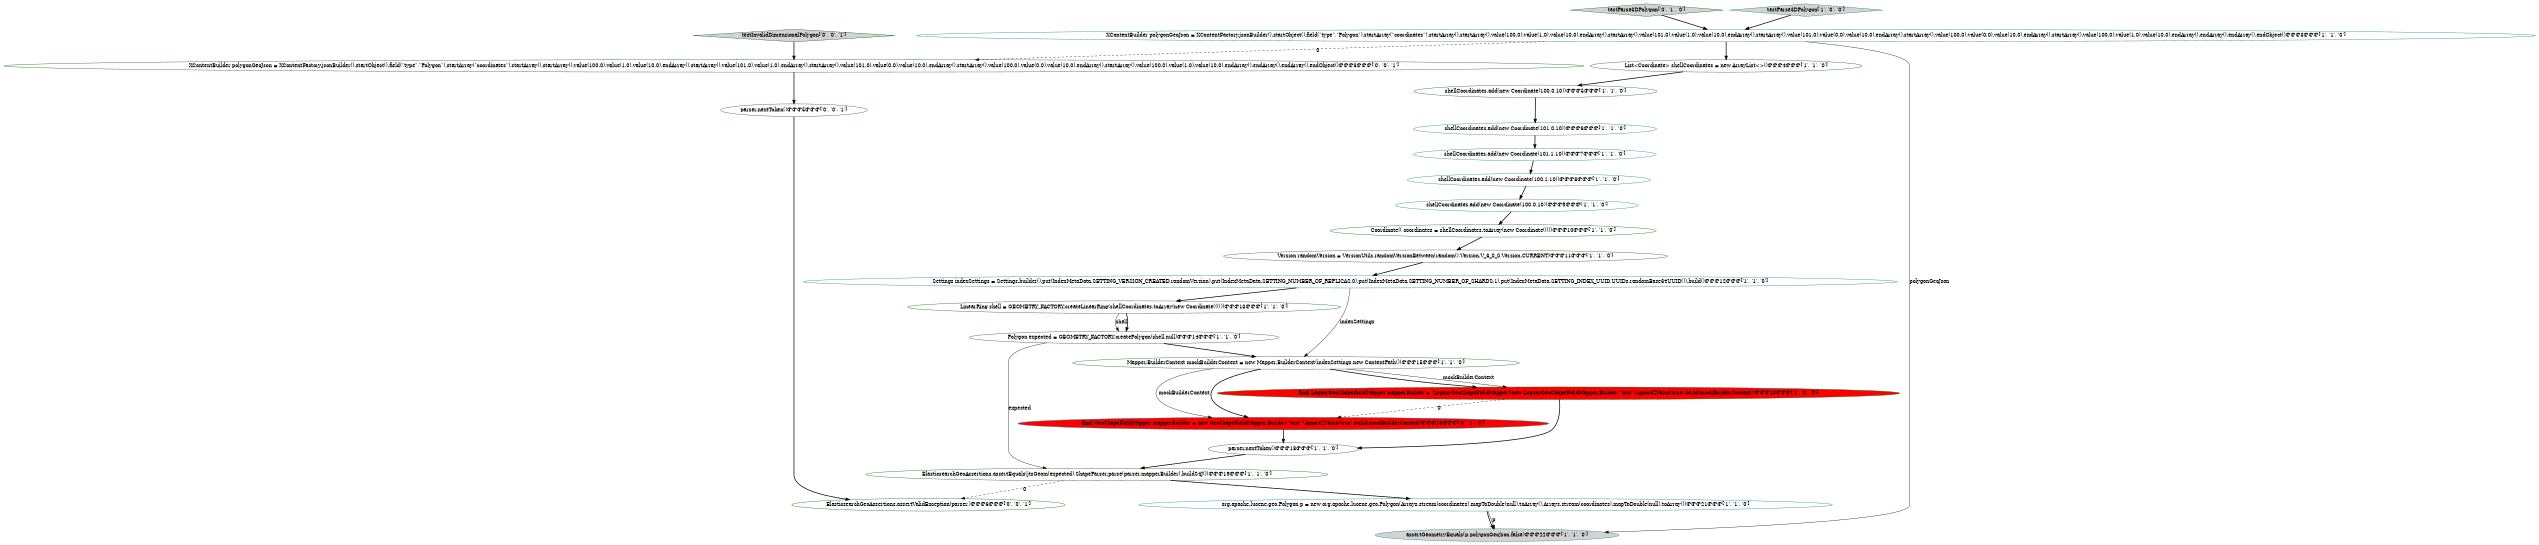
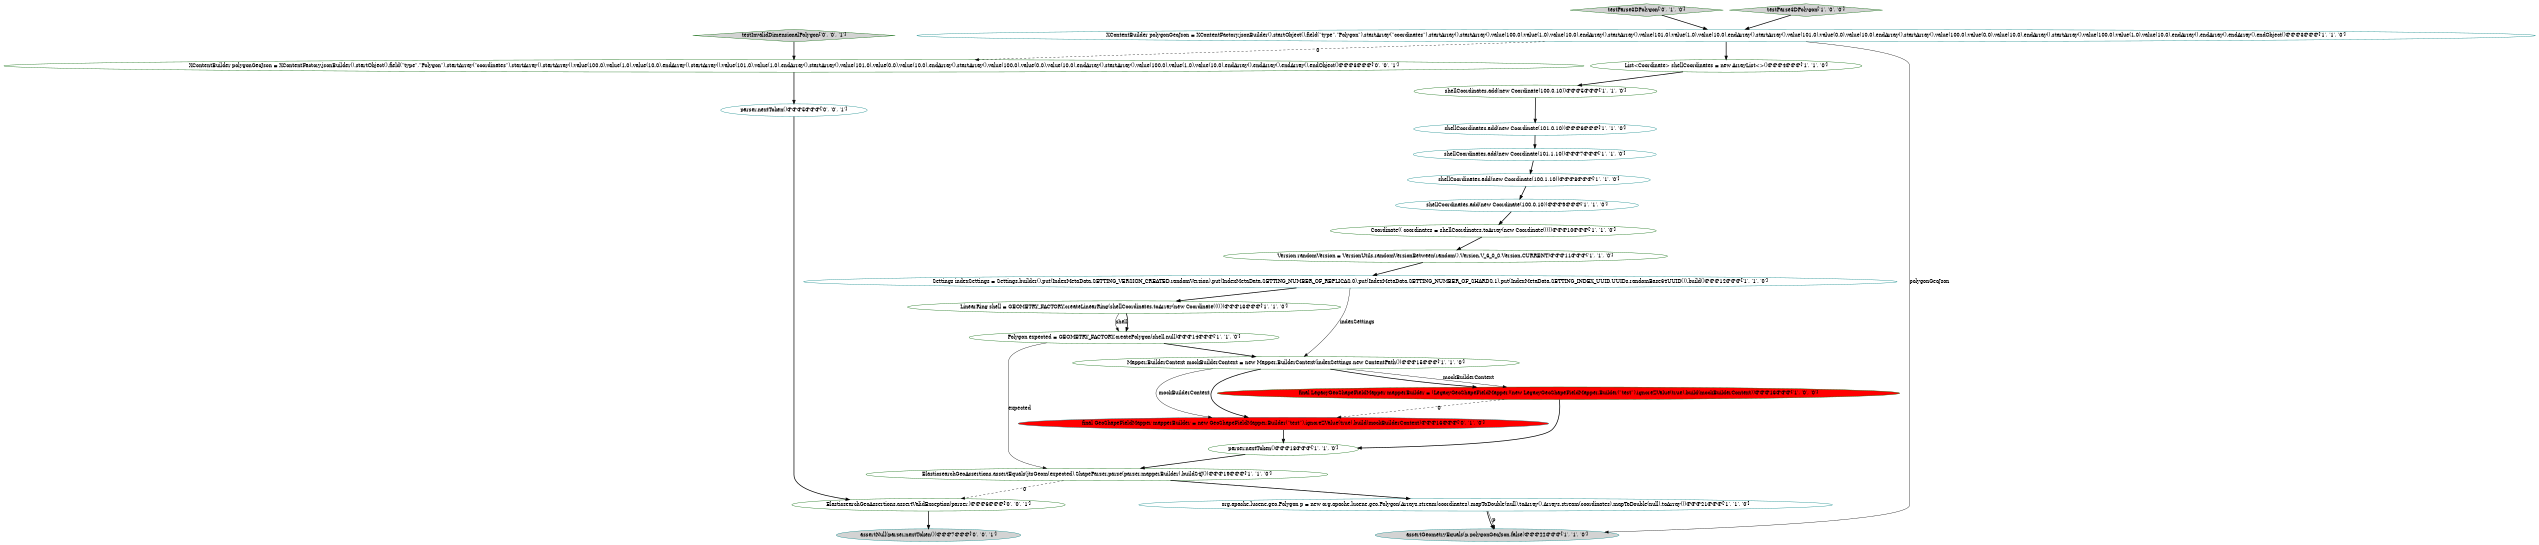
node "testParse3DPolygon['1', '0', '0']": color teal -> darkgreen
node "parser.nextToken()@@@5@@@['0', '0', '1']": color darkgreen -> teal
node "assertNull(parser.nextToken())@@@7@@@['0', '0', '1']": added
